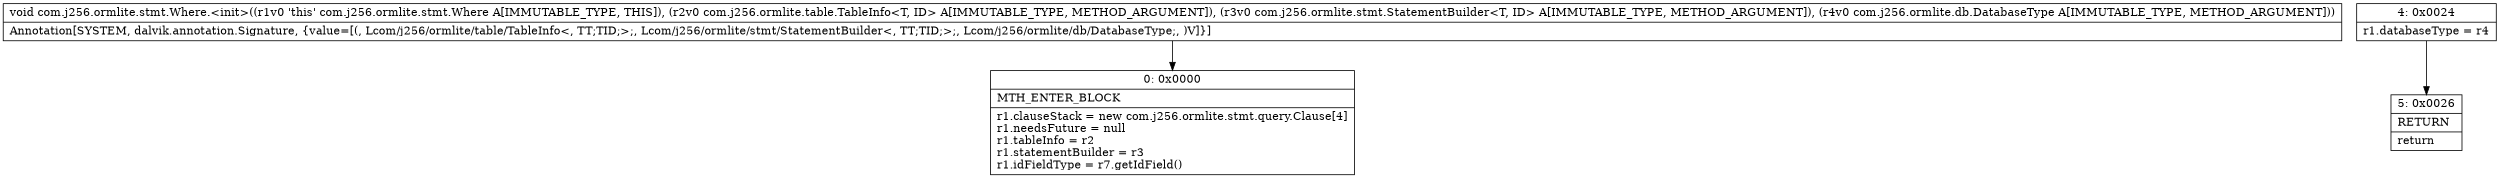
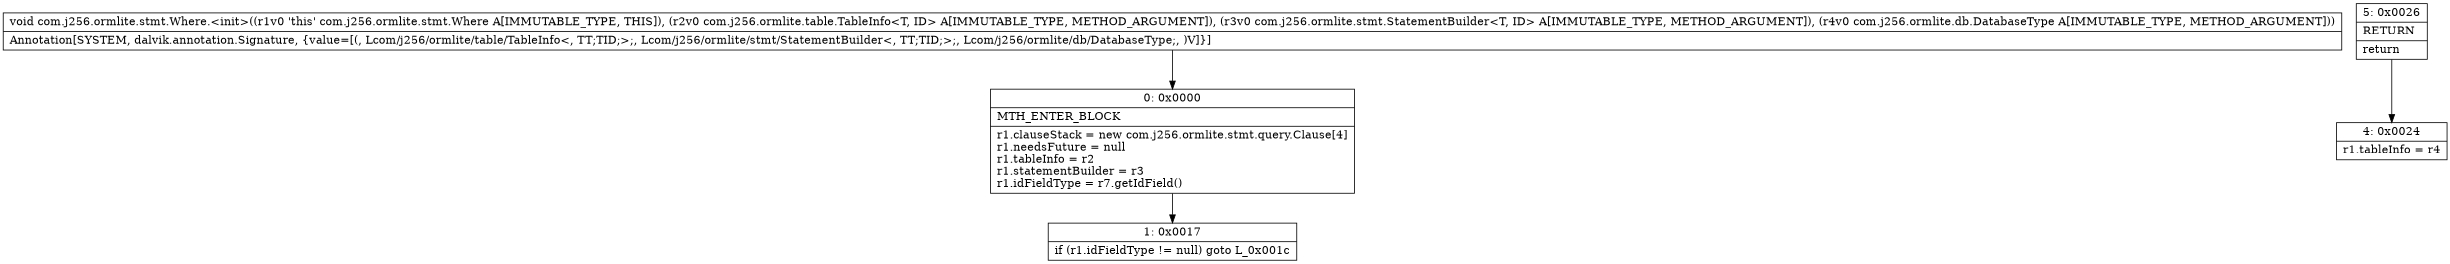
node "4: 0x0024": text "r1.databaseType = r4" -> "r1.tableInfo = r4"
edge "4: 0x0024" -> "5: 0x0026": reversed
node "1: 0x0017": added
